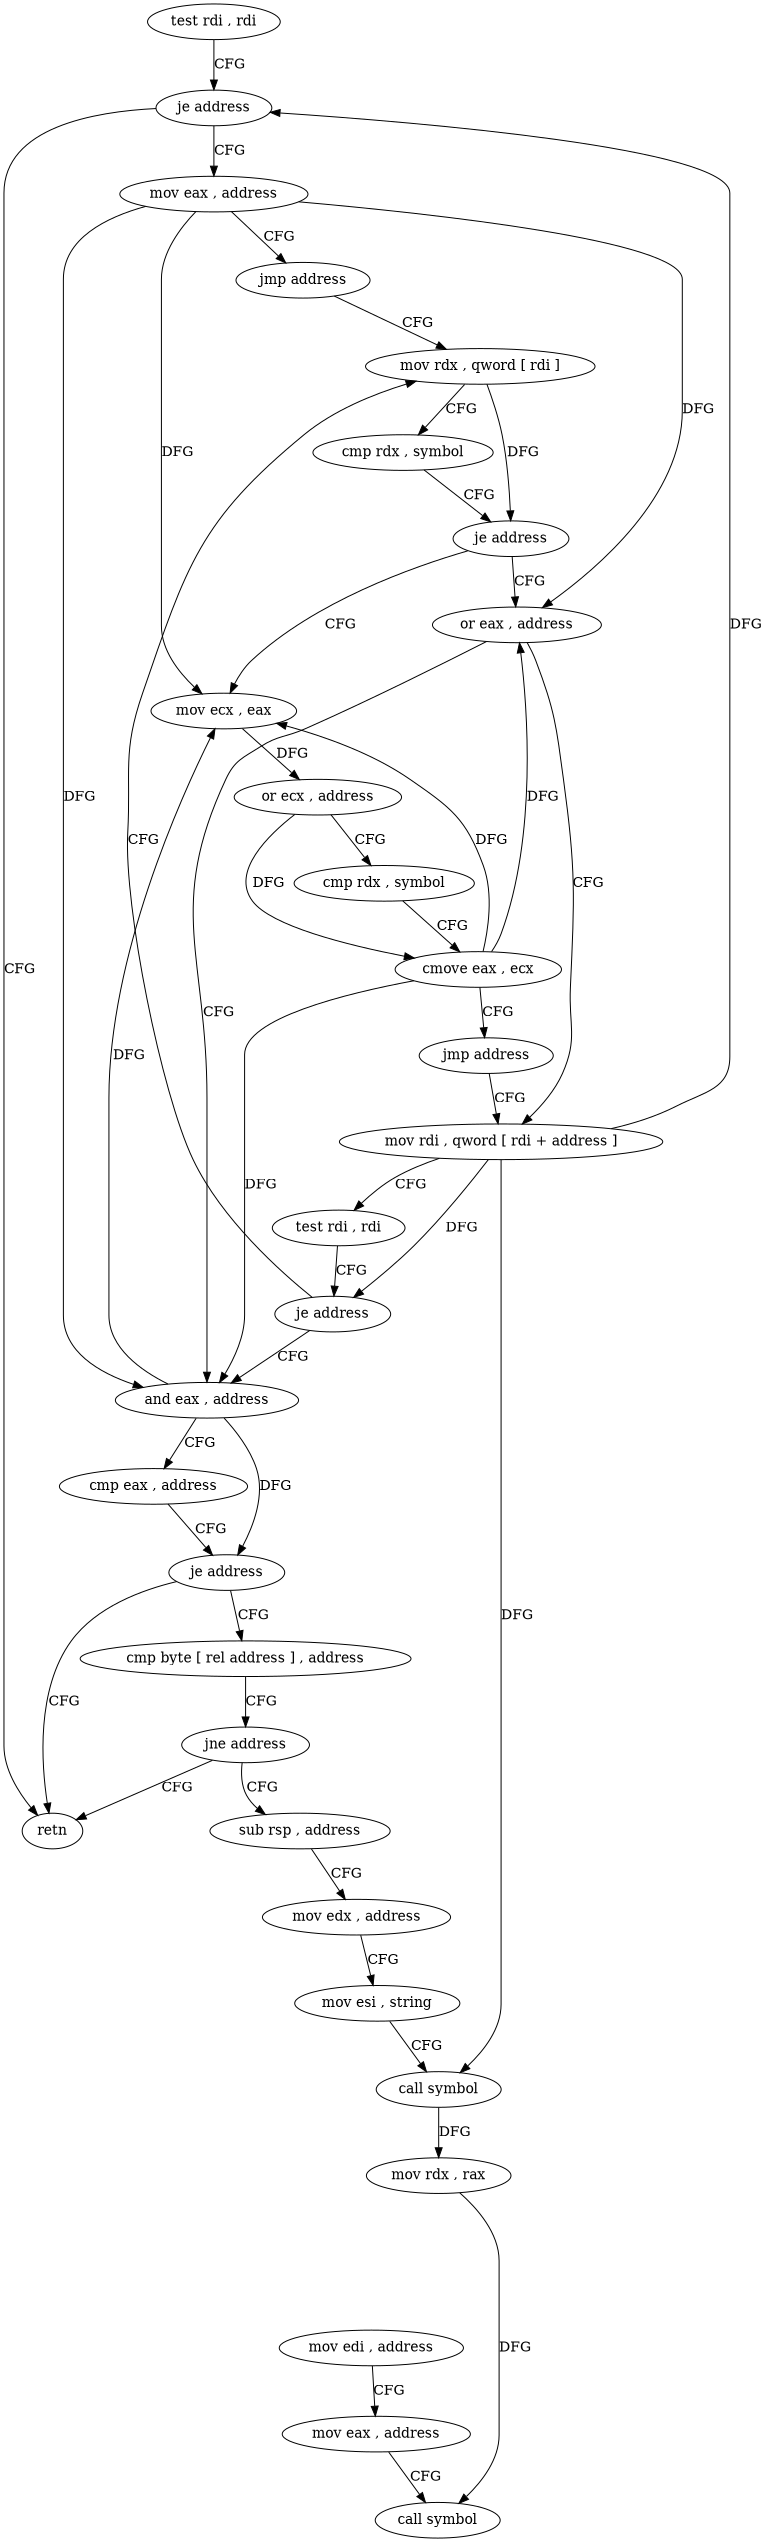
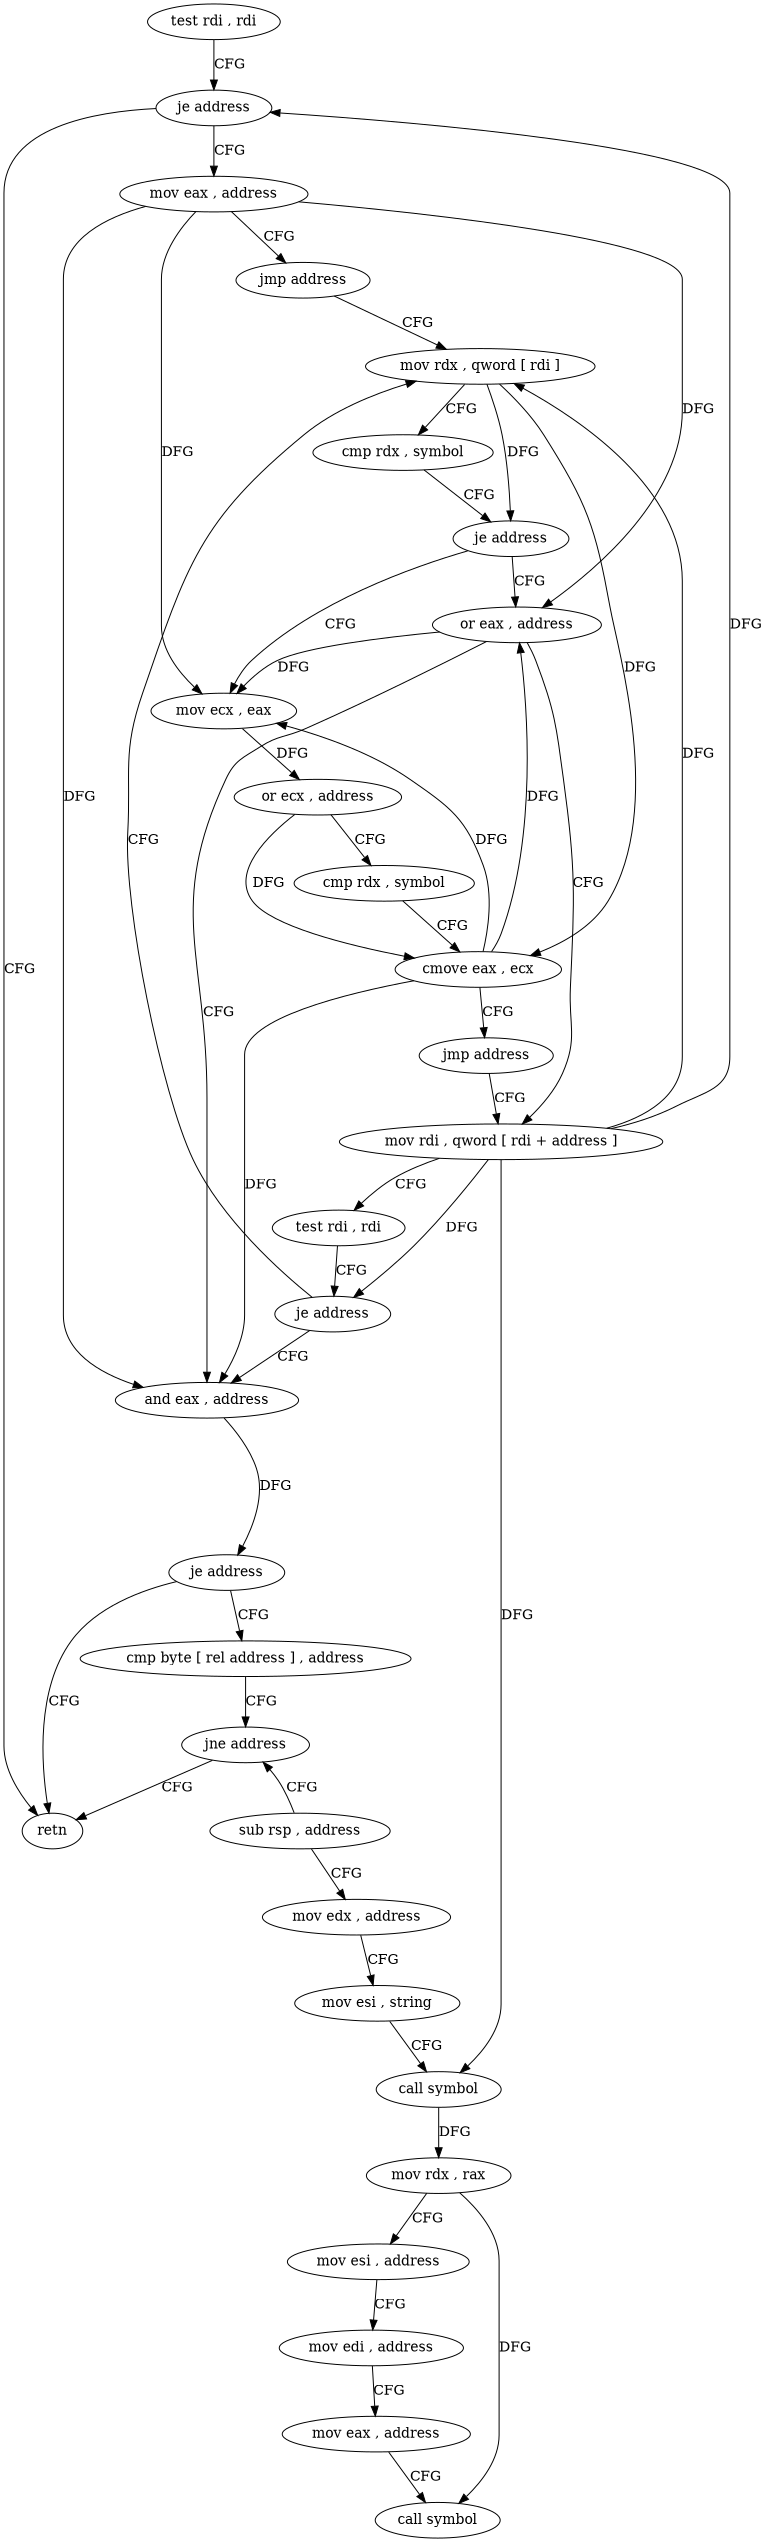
edge "mov rdx , qword [ rdi ]" -> "cmove eax , ecx": added, label "DFG"
edge "mov rdi , qword [ rdi + address ]" -> "mov rdx , qword [ rdi ]": added, label "DFG"
edge "and eax , address" -> "mov ecx , eax": now "or eax , address" -> "mov ecx , eax"
node "cmp eax , address": removed
edge "jne address" -> "sub rsp , address": reversed
node "mov esi , address": added
